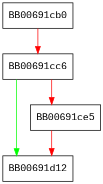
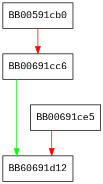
node "BB00691cb0": label "BB00691cb0" -> "BB00591cb0"
edge "BB00691cc6" -> "BB00691ce5": removed
node "BB00691d12": label "BB00691d12" -> "BB60691d12"
